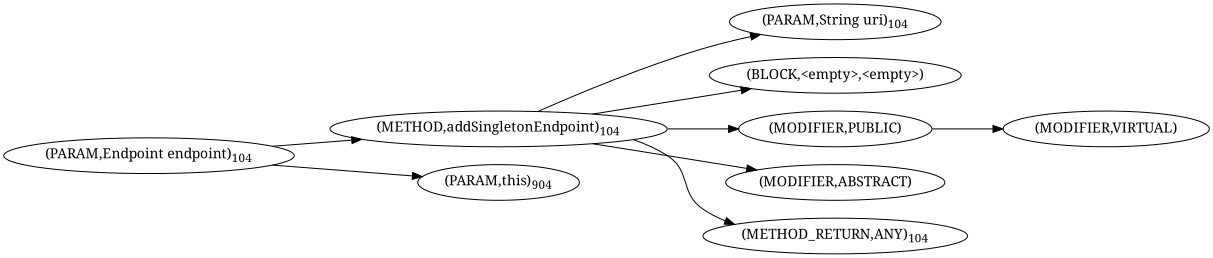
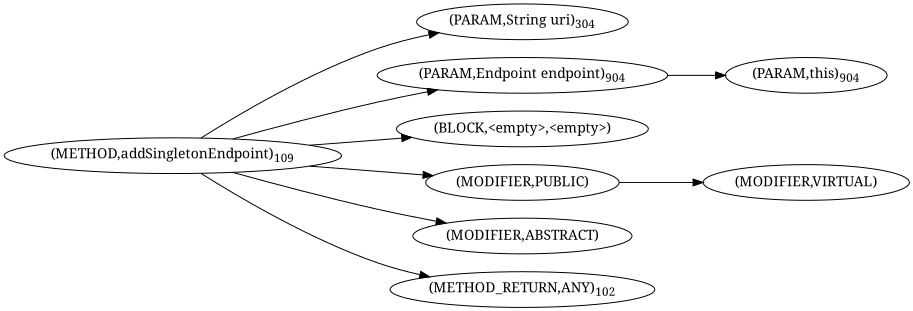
node "(PARAM,String uri)": text "104" -> "304"
node "(METHOD,addSingletonEndpoint)": text "104" -> "109"
edge "(PARAM,Endpoint endpoint)" -> "(METHOD,addSingletonEndpoint)": reversed
node "(PARAM,Endpoint endpoint)": text "104" -> "904"
node "(METHOD_RETURN,ANY)": text "104" -> "102"
